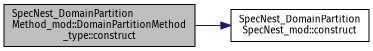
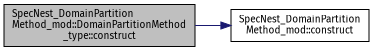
node "SpecNest_DomainPartition SpecNest_mod::construct": label "SpecNest_DomainPartition SpecNest_mod::construct" -> "SpecNest_DomainPartition Method_mod::construct"
